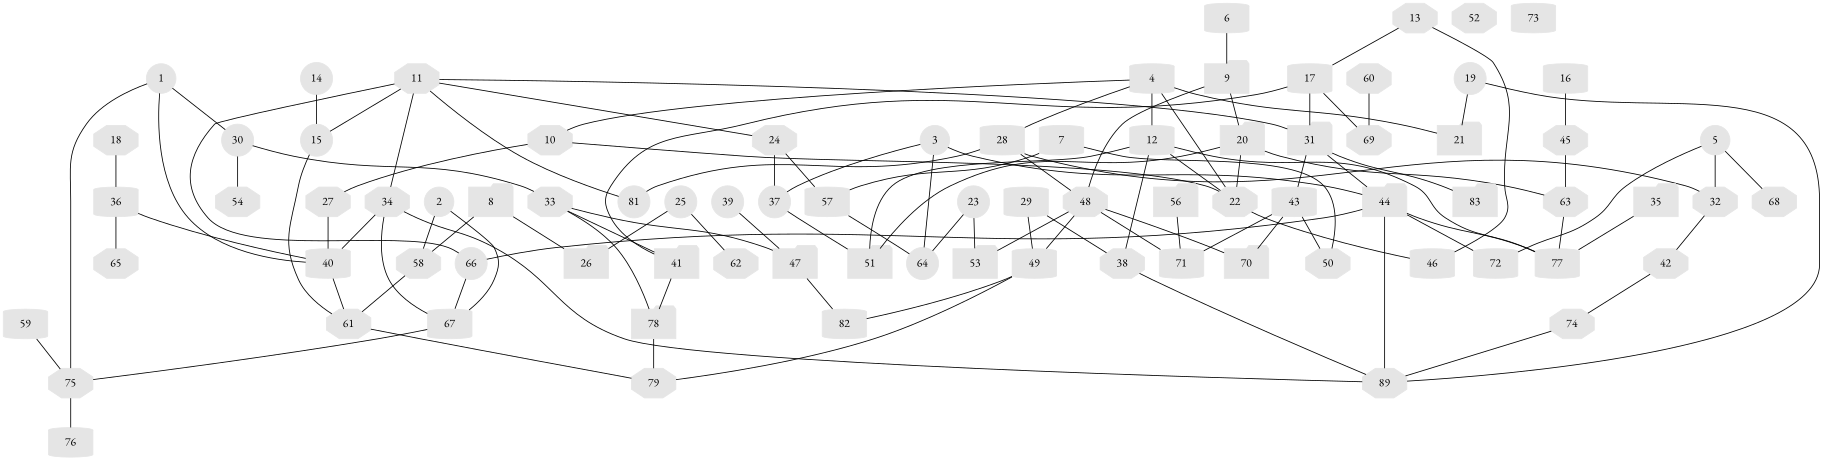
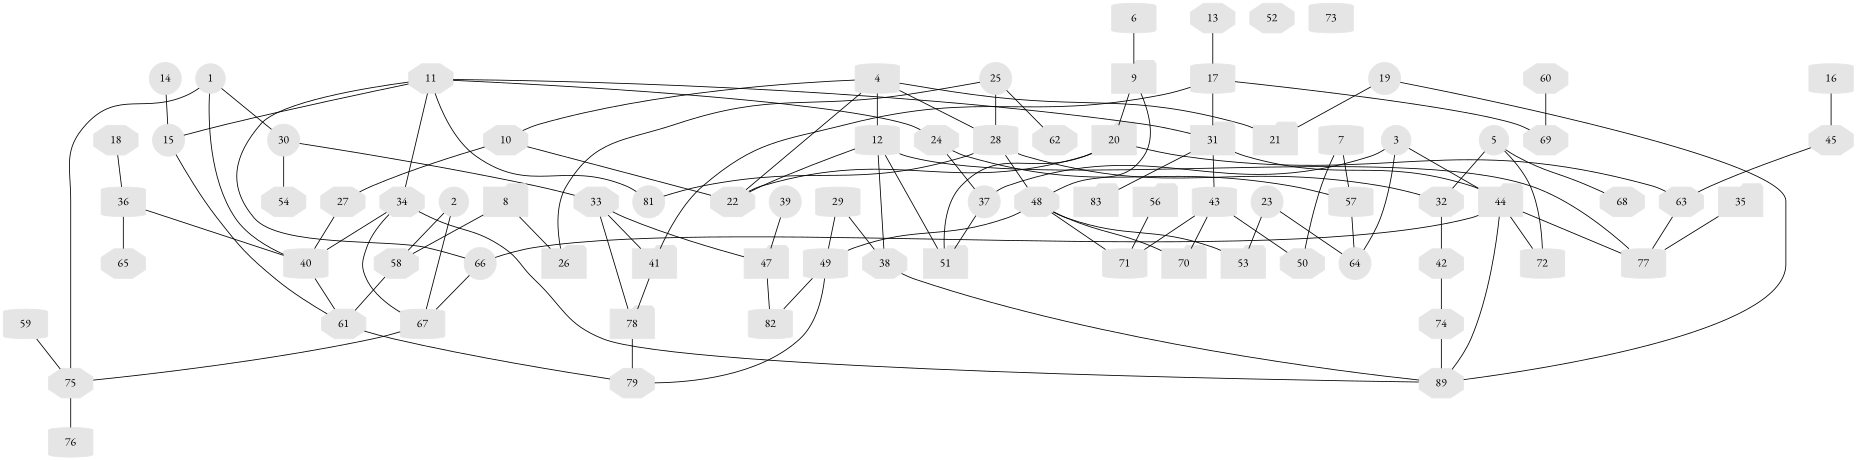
edge "25" -- "28": added
node "46": removed
